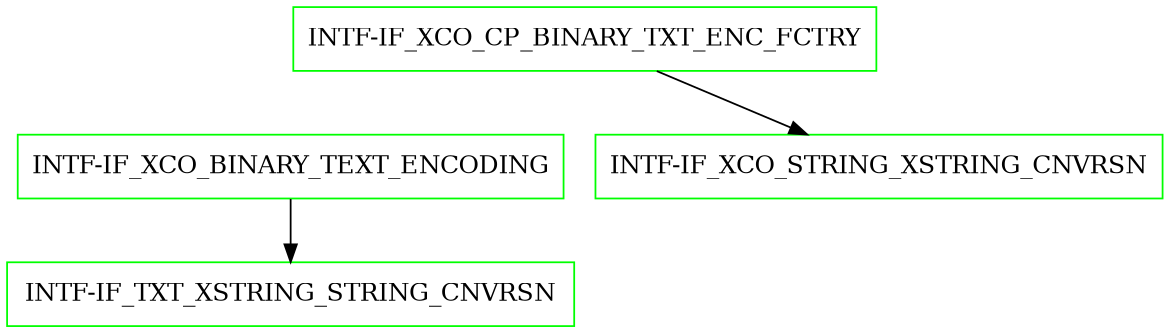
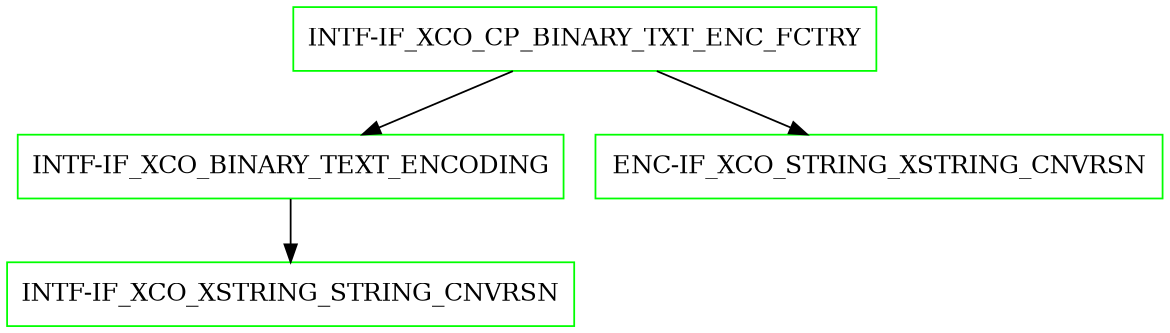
edge "INTF-IF_XCO_CP_BINARY_TXT_ENC_FCTRY" -> "INTF-IF_XCO_BINARY_TEXT_ENCODING": added
node "INTF-IF_XCO_STRING_XSTRING_CNVRSN": label "INTF-IF_XCO_STRING_XSTRING_CNVRSN" -> "ENC-IF_XCO_STRING_XSTRING_CNVRSN"
node "INTF-IF_TXT_XSTRING_STRING_CNVRSN": label "INTF-IF_TXT_XSTRING_STRING_CNVRSN" -> "INTF-IF_XCO_XSTRING_STRING_CNVRSN"
